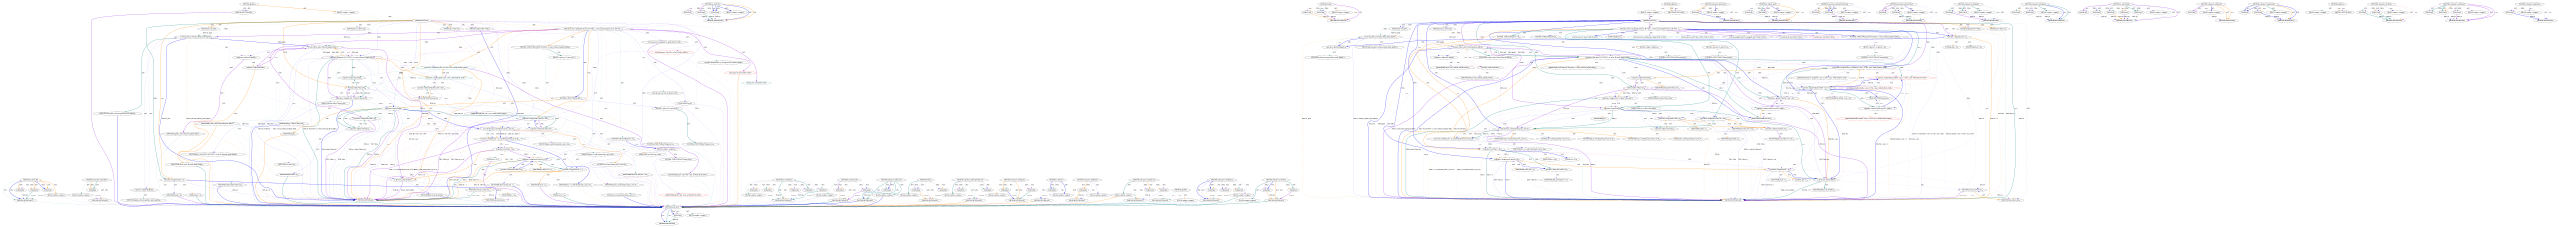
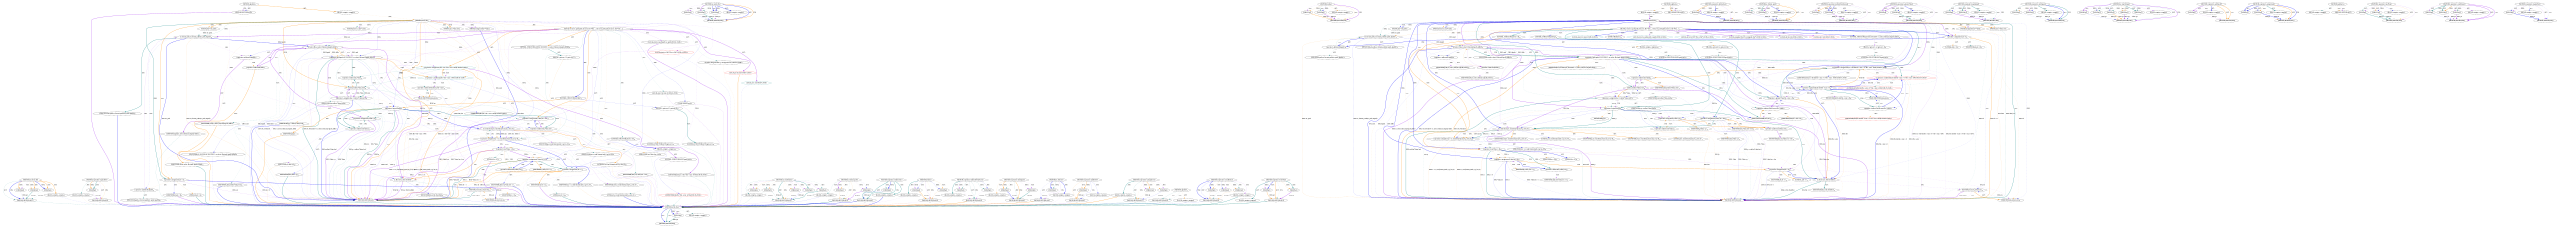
node "(IDENTIFIER,file,file->size > 0)": added
